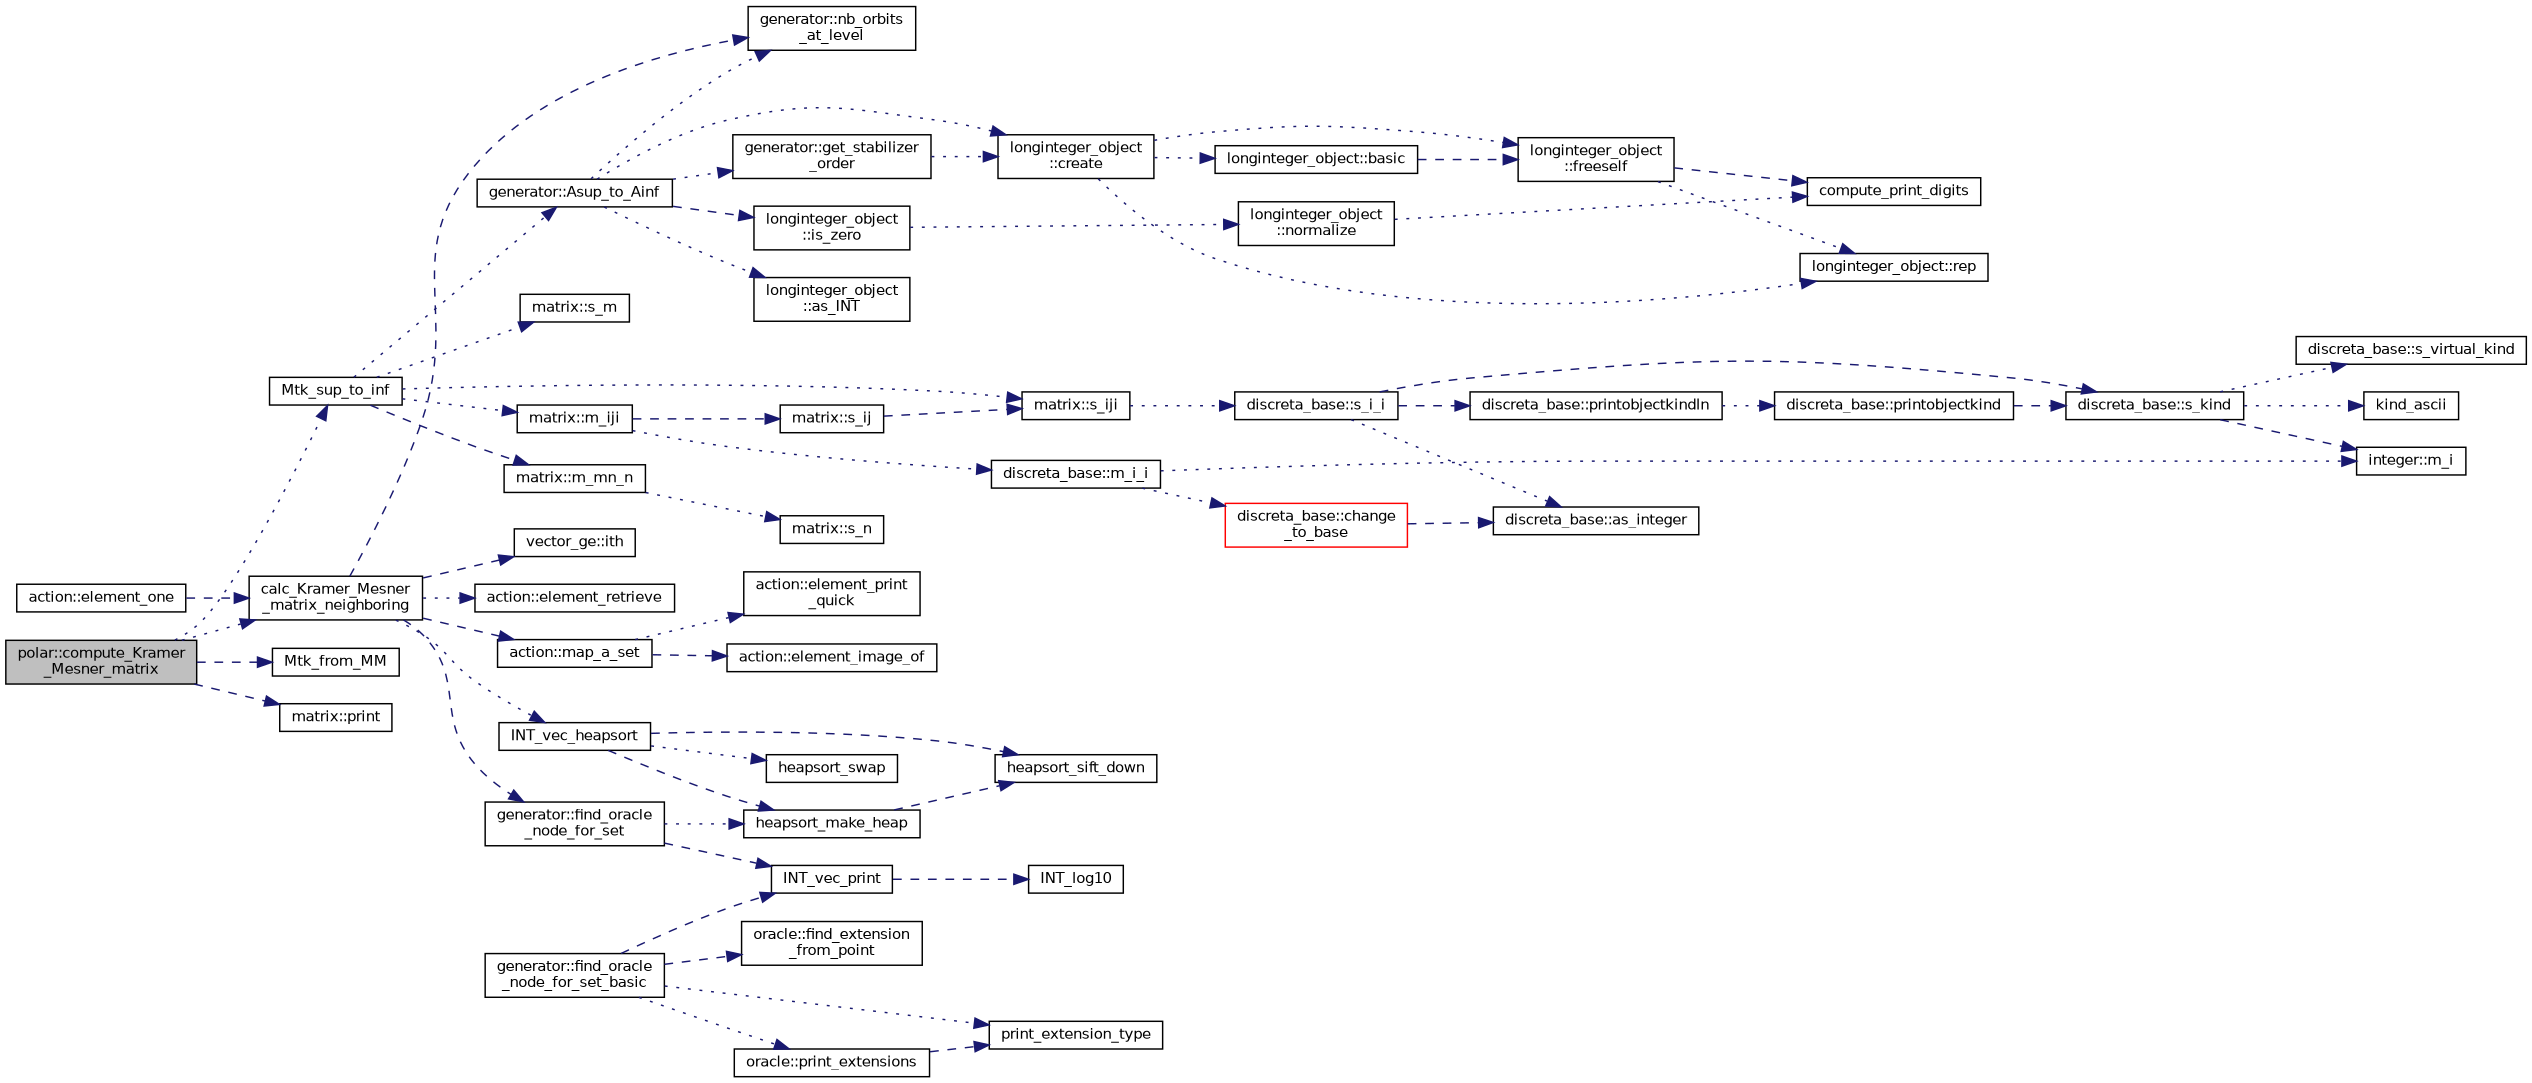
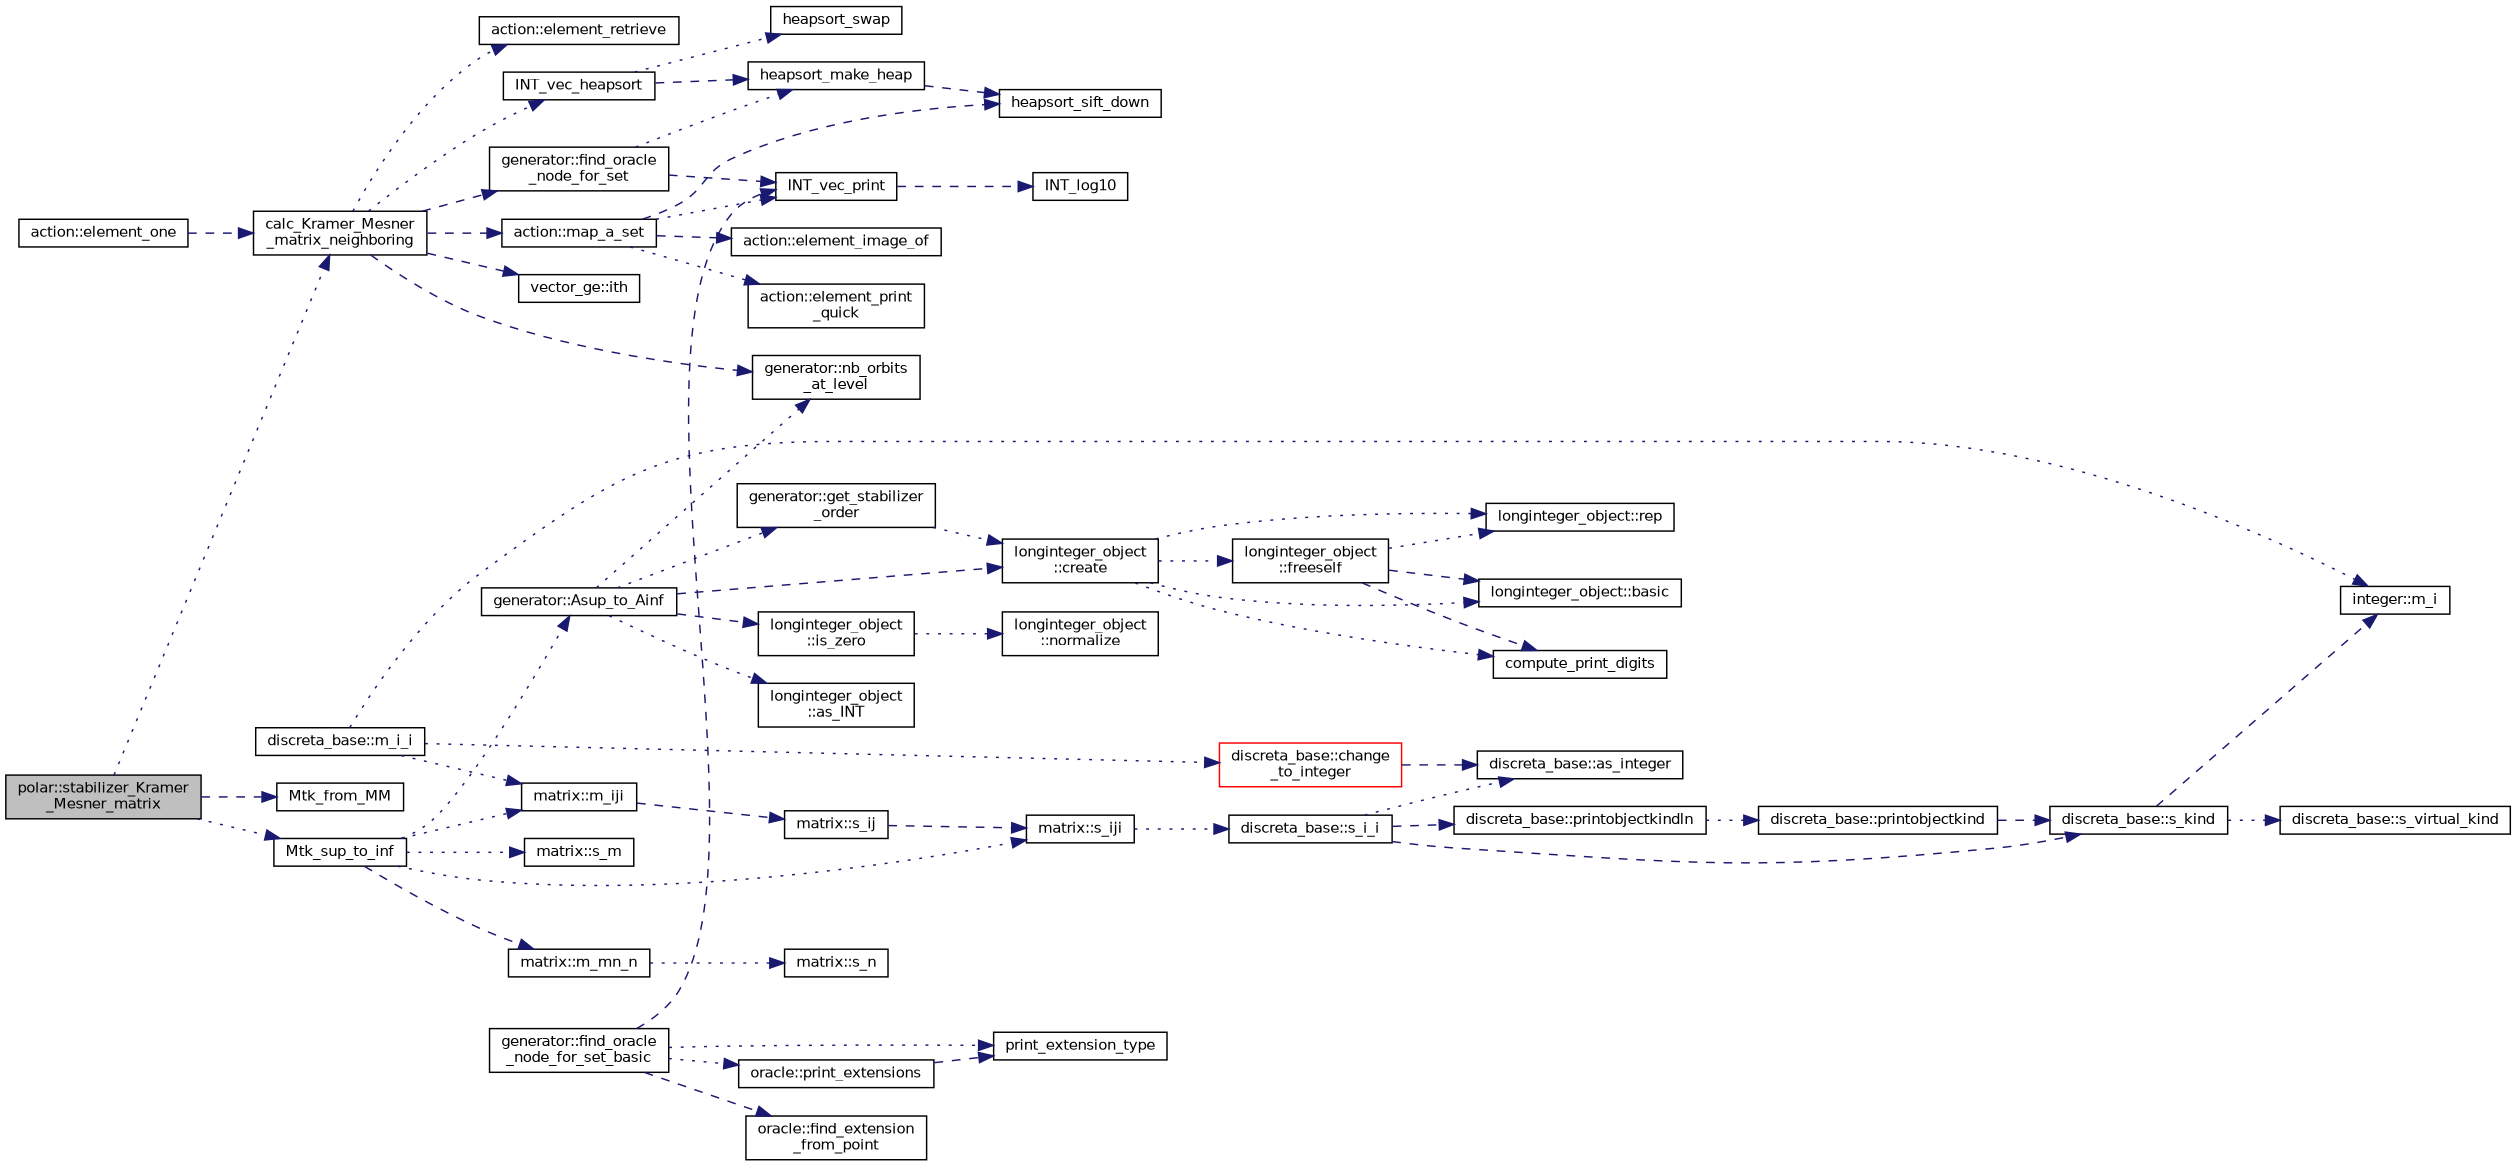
edge "generator::Asup_to_Ainf" -> "longinteger_object ::create": style dotted -> dashed
edge "longinteger_object::basic" -> "longinteger_object ::freeself": reversed
edge "longinteger_object ::normalize" -> "compute_print_digits": now "longinteger_object ::create" -> "compute_print_digits"
edge "action::map_a_set" -> "INT_vec_print": added
node "kind_ascii": removed
edge "matrix::m_iji" -> "discreta_base::m_i_i": reversed
node "discreta_base::change _to_base": label "discreta_base::change _to_base" -> "discreta_base::change _to_integer"
node "polar::compute_Kramer _Mesner_matrix": label "polar::compute_Kramer _Mesner_matrix" -> "polar::stabilizer_Kramer _Mesner_matrix"
node "matrix::print": removed
edge "INT_vec_heapsort" -> "heapsort_sift_down": now "action::map_a_set" -> "heapsort_sift_down"
